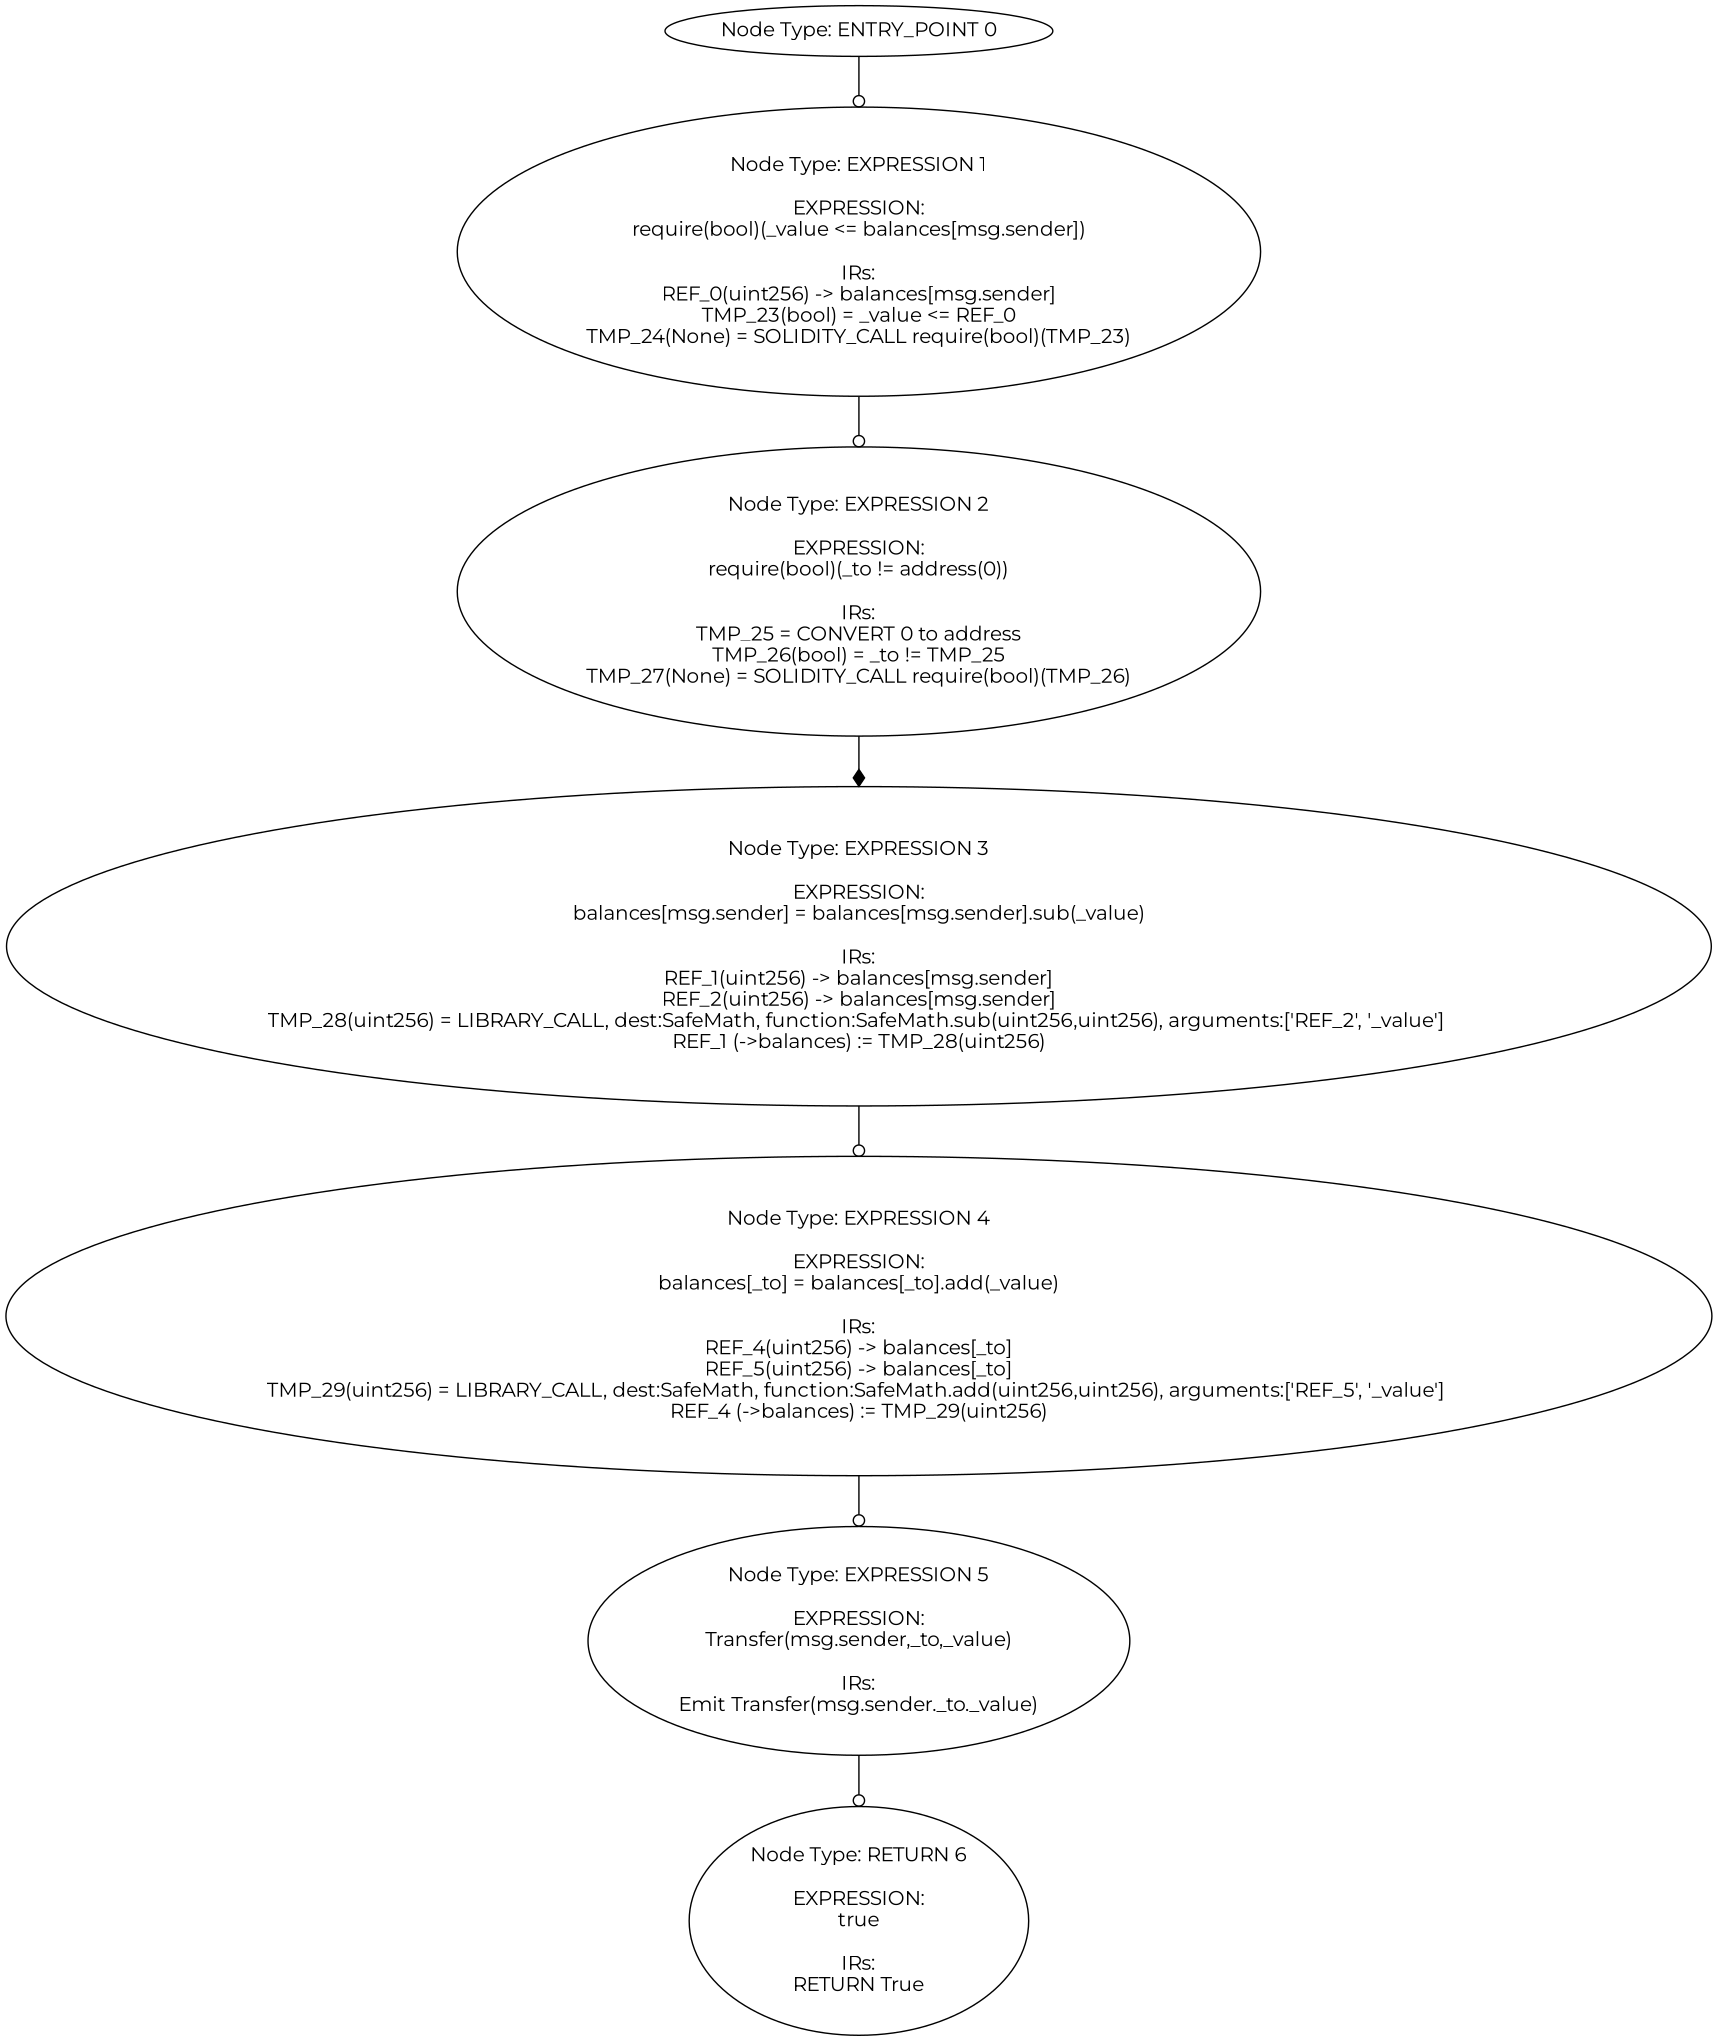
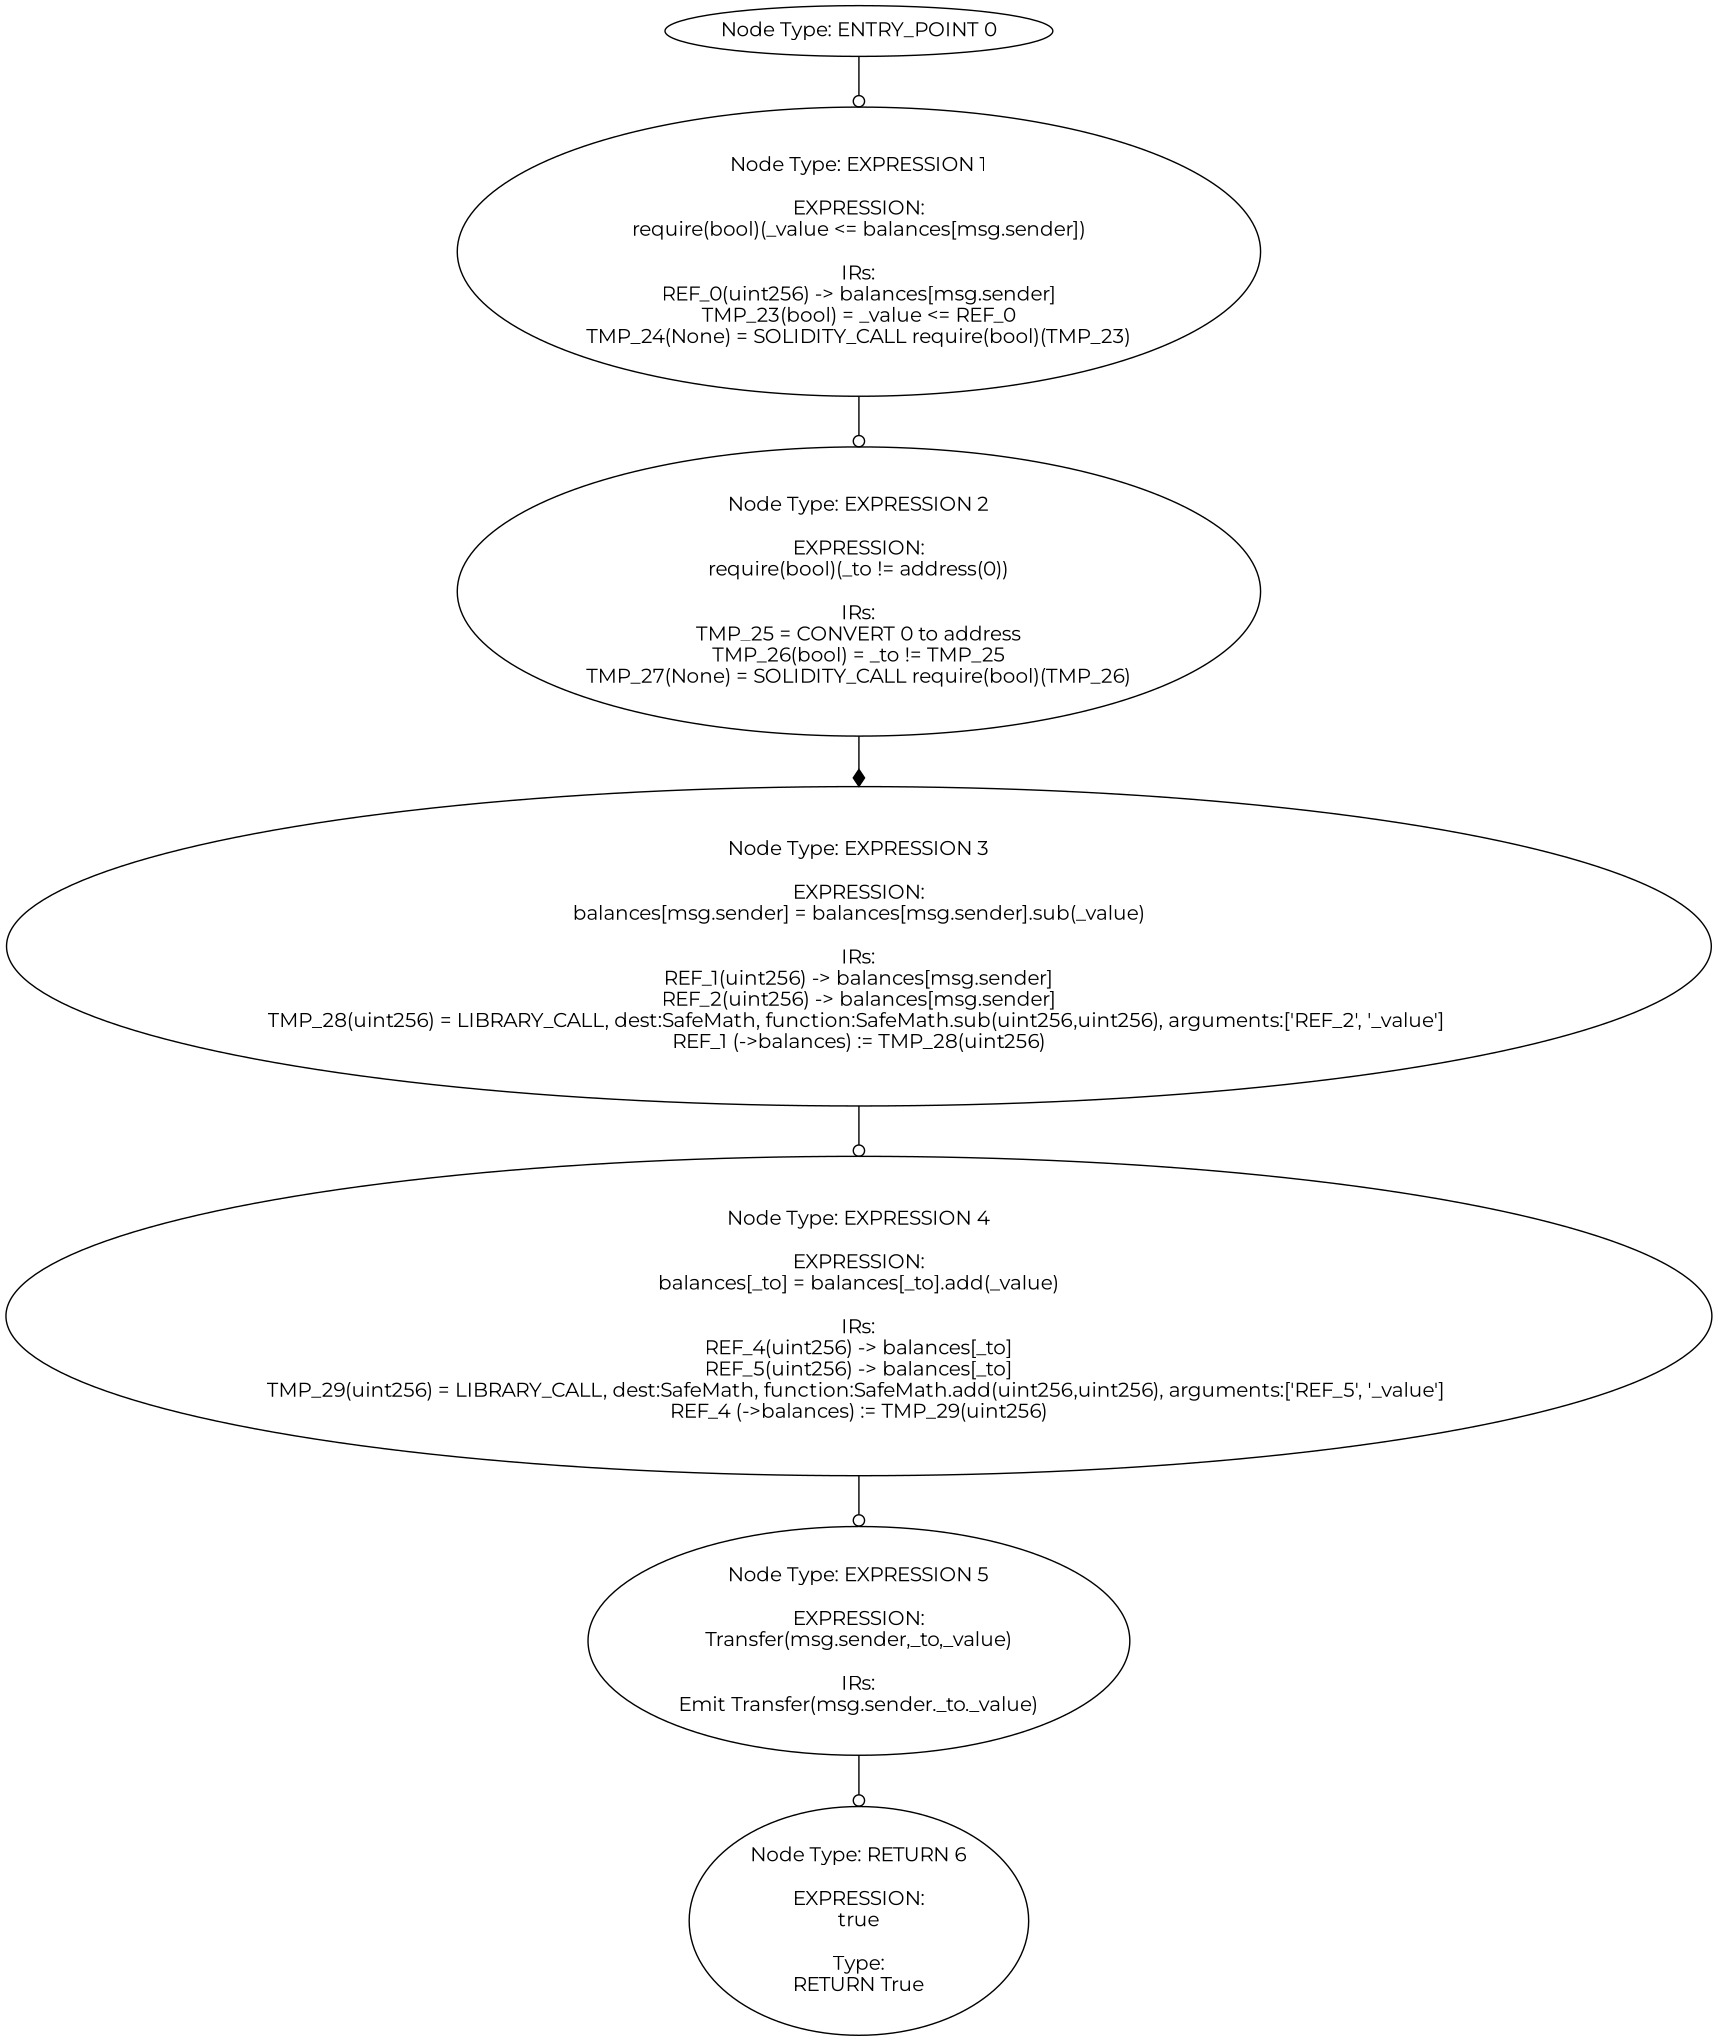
node "Node Type: RETURN 6 EXPRESSION: true IRs: RETURN True": label "Node Type: RETURN 6 EXPRESSION: true IRs: RETURN True" -> "Node Type: RETURN 6 EXPRESSION: true Type: RETURN True"
